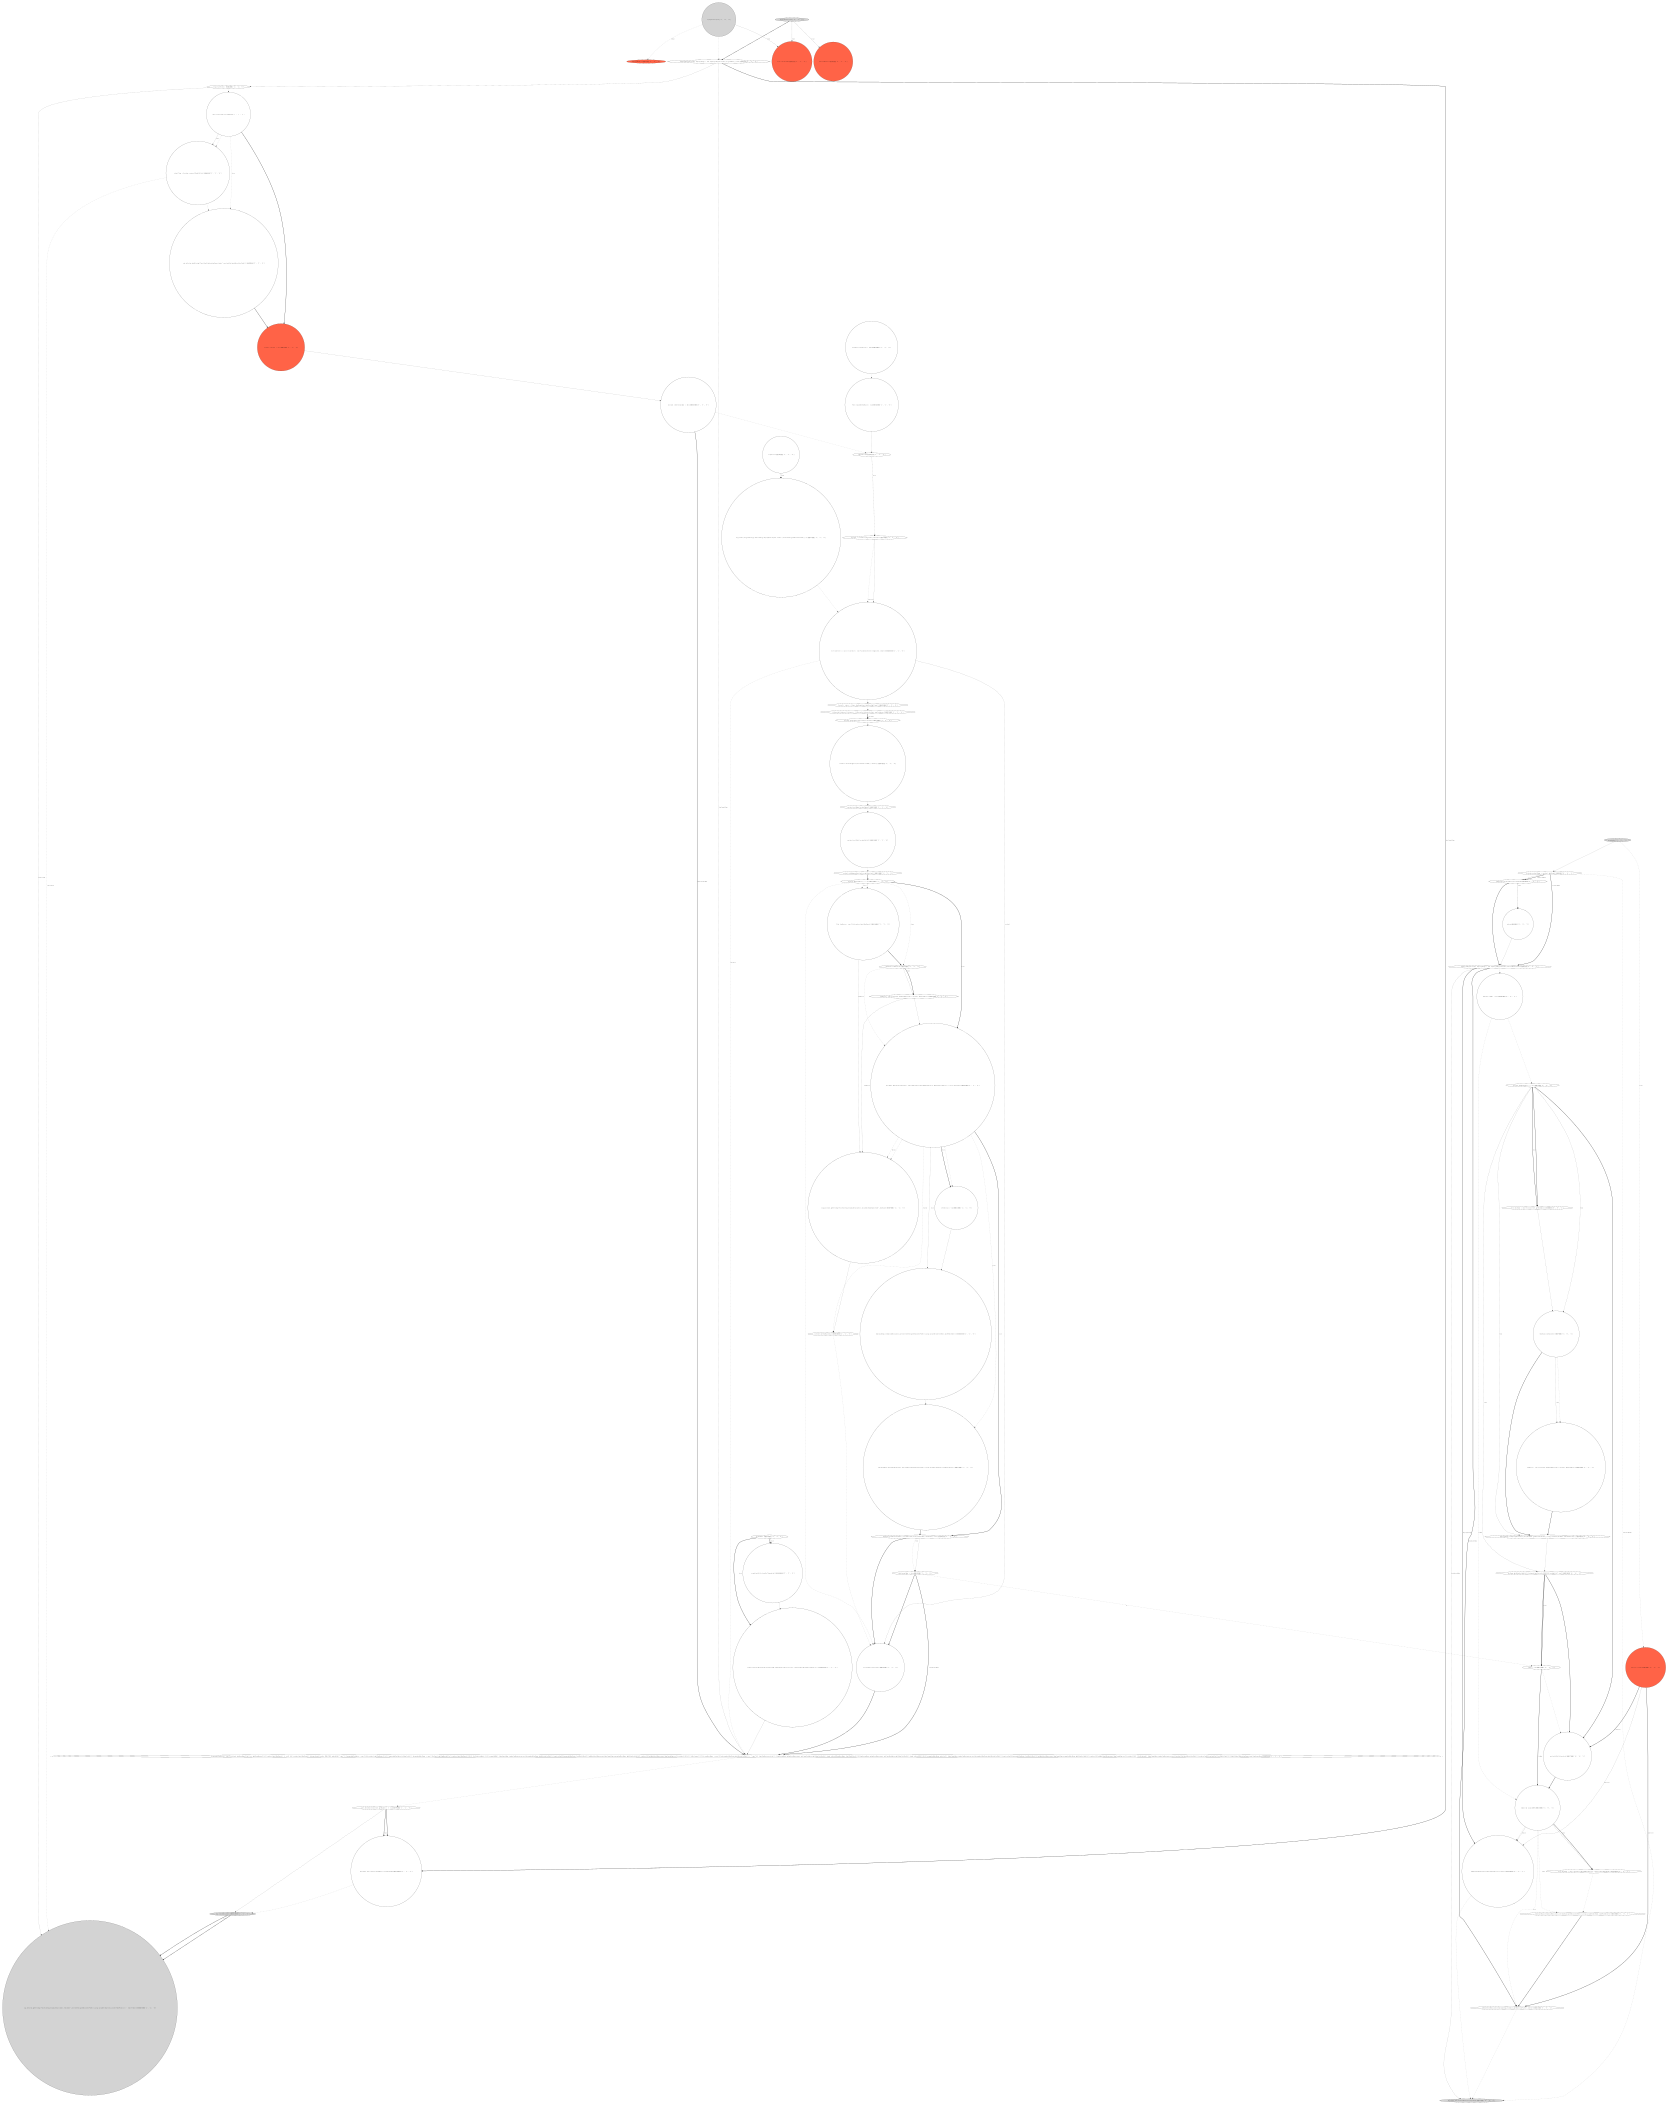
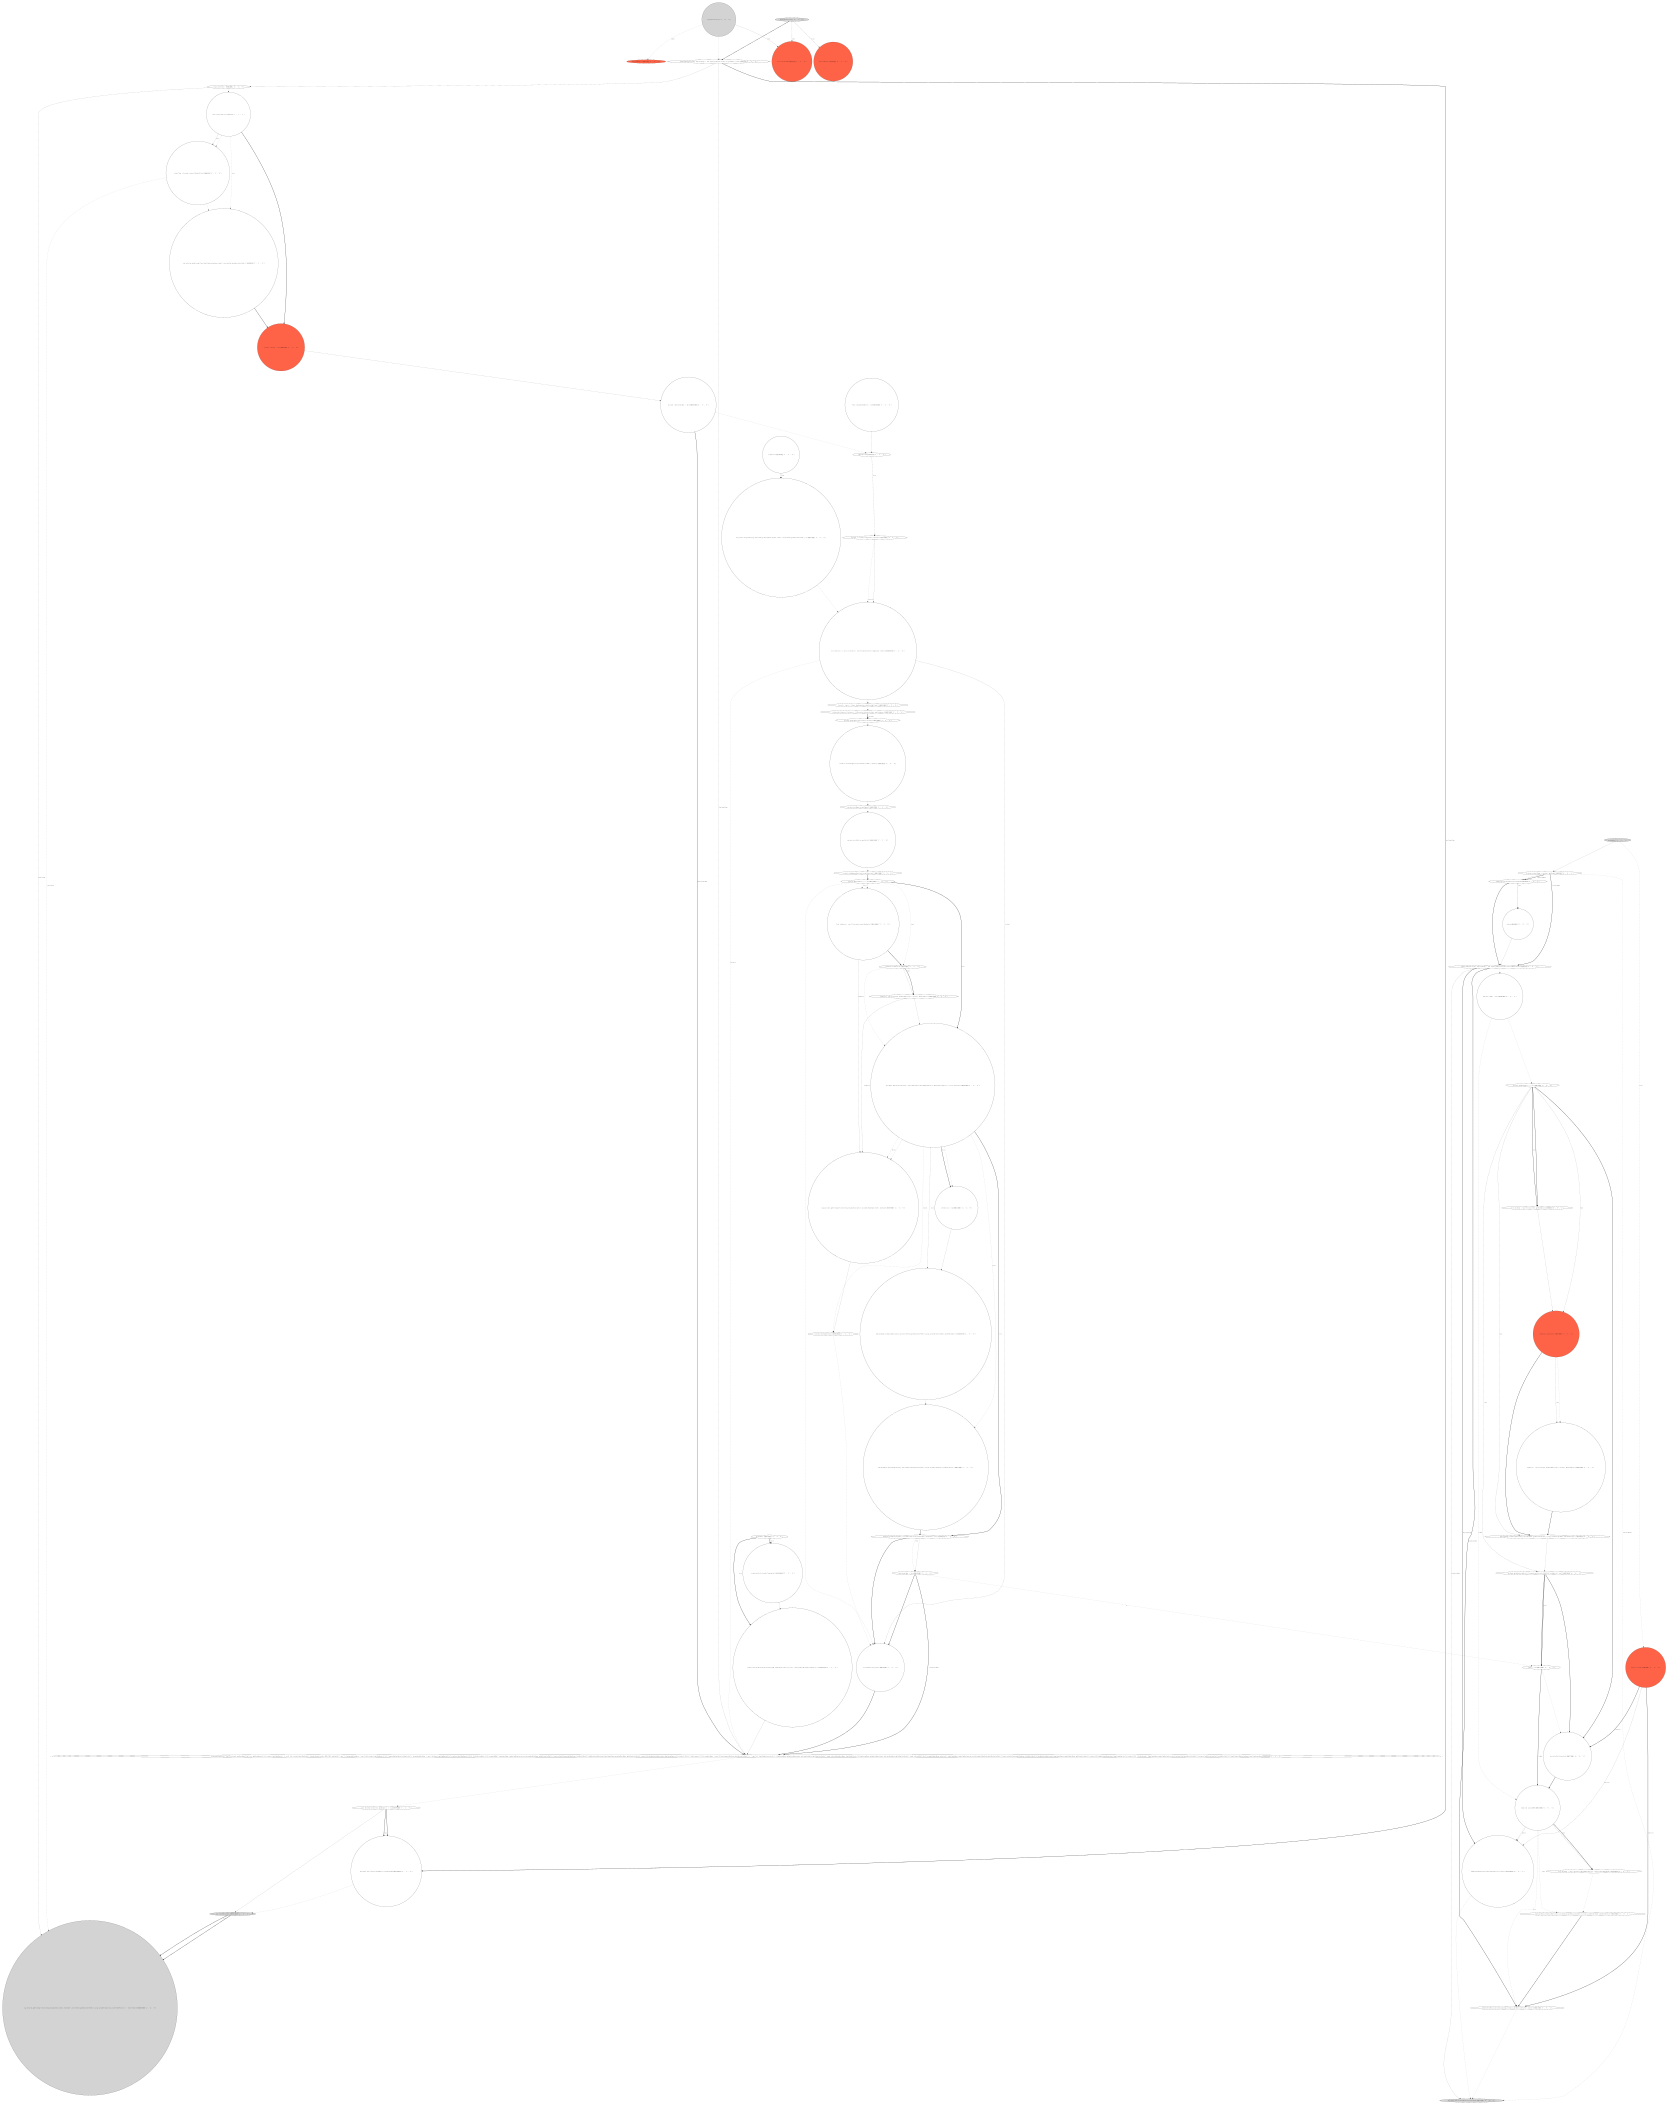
node "boolean isExternal = false@@@11@@@['1', '1', '0']": removed
node "!docBase.isAbsolute()@@@9@@@['0', '0', '1']": fillcolor white -> tomato
